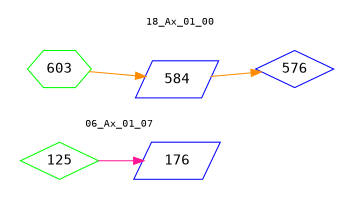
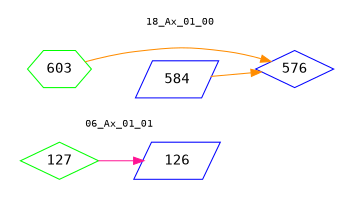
edge "603" -> "584": now "603" -> "576"
cluster "06_Ax_01_07": label "06_Ax_01_07" -> "06_Ax_01_01"
node "125": label "125" -> "127"
node "176": label "176" -> "126"
